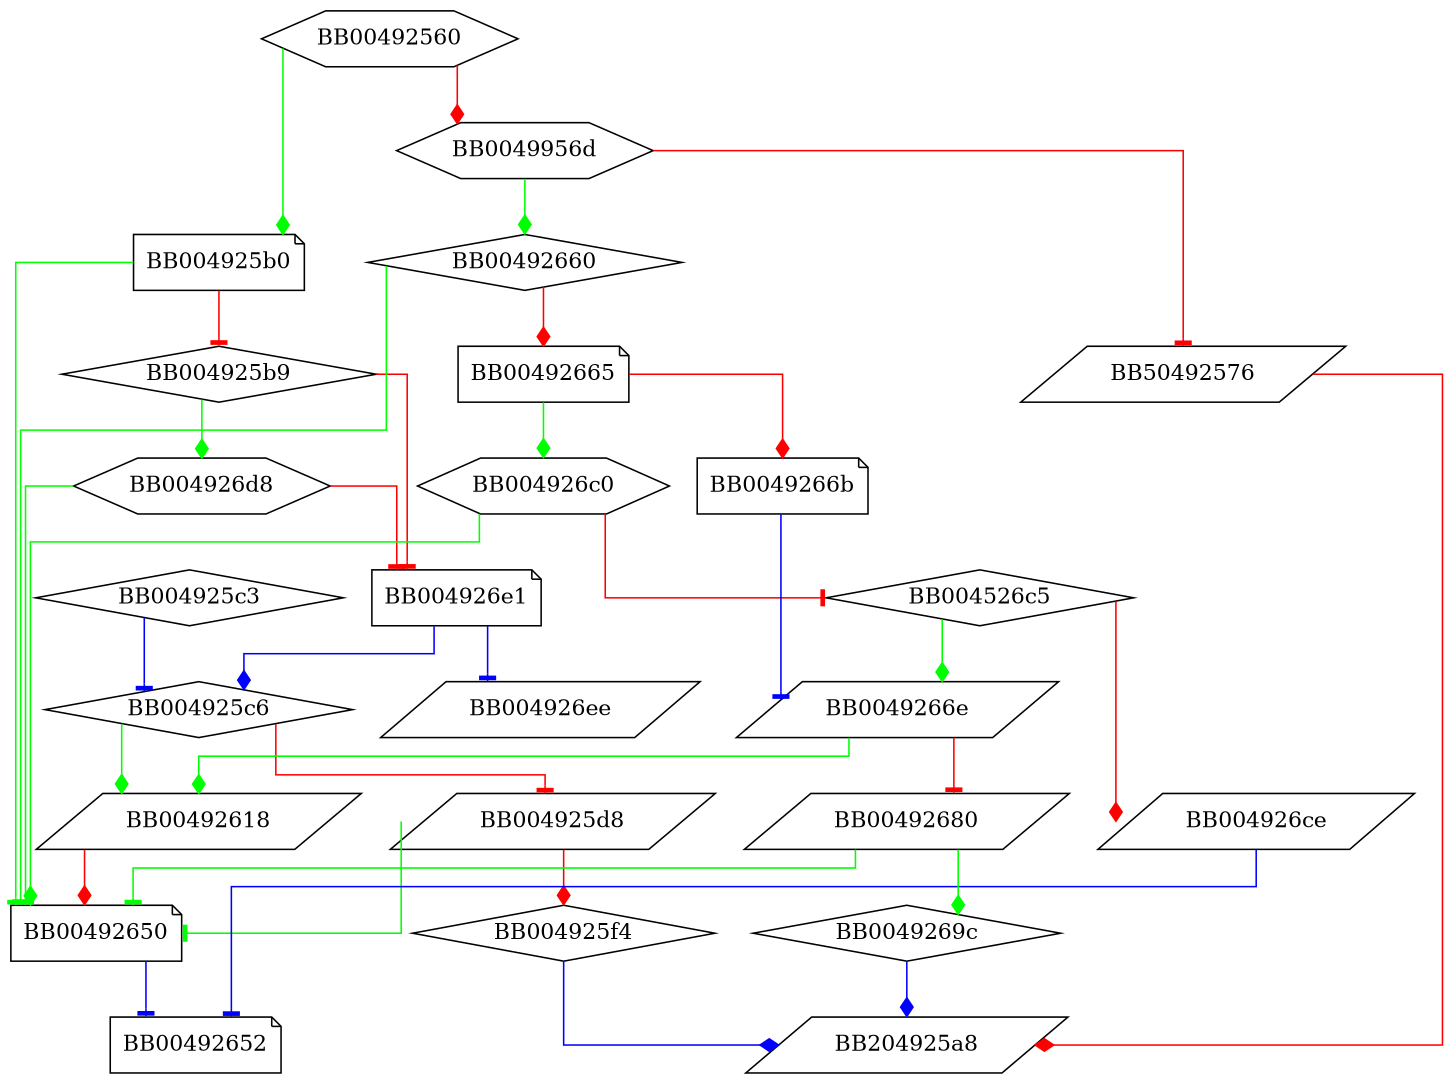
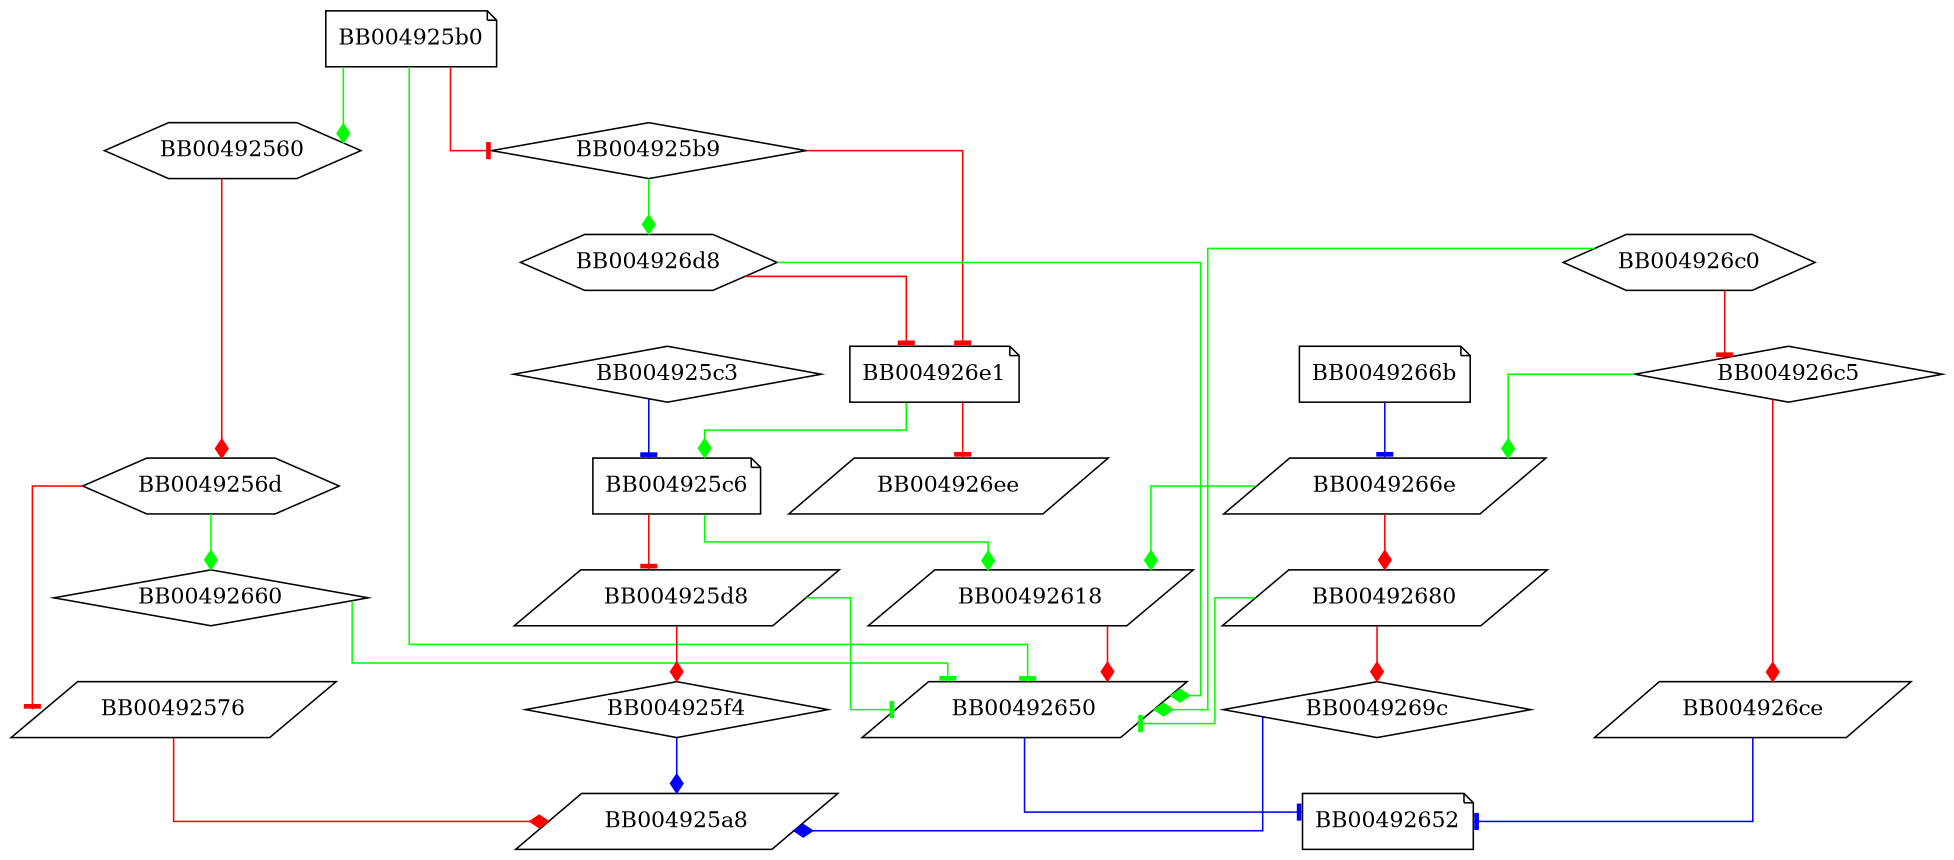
edge "BB00492560" -> "BB004925b0": reversed
node "BB0049956d": label "BB0049956d" -> "BB0049256d"
node "BB00492665": removed
node "BB50492576": label "BB50492576" -> "BB00492576"
node "BB004526c5": label "BB004526c5" -> "BB004926c5"
edge "BB004926e1" -> "BB004926ee": color blue -> red
edge "BB004926e1" -> "BB004925c6": color blue -> green
edge "BB004926d8" -> "BB00492650": arrowhead tee -> diamond
node "BB004925c6": shape diamond -> note
edge "BB0049266e" -> "BB00492680": arrowhead tee -> diamond
edge "BB00492680" -> "BB0049269c": color green -> red
node "BB00492650": shape note -> parallelogram
node "BB204925a8": label "BB204925a8" -> "BB004925a8"
